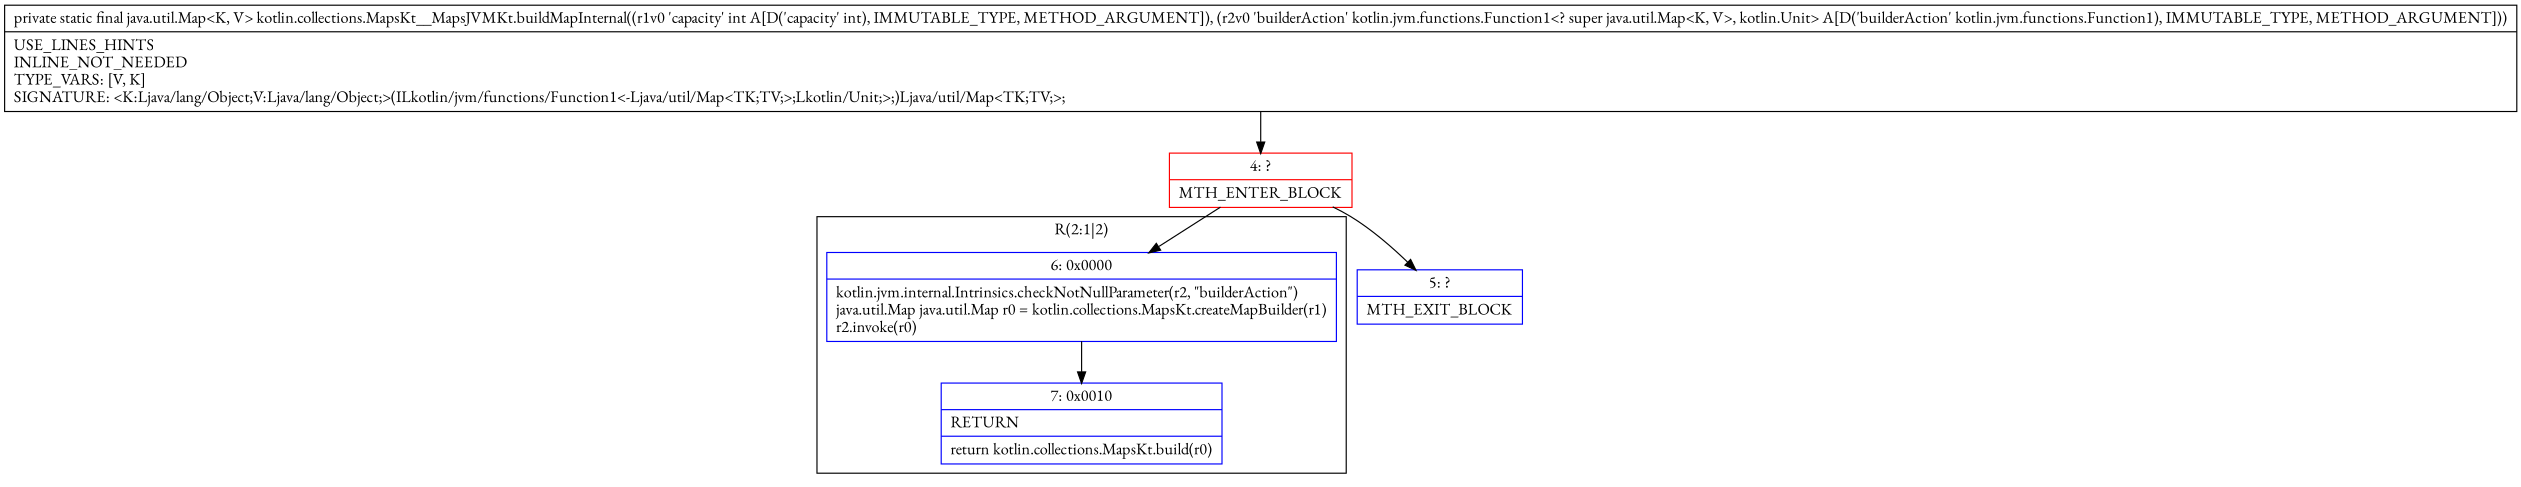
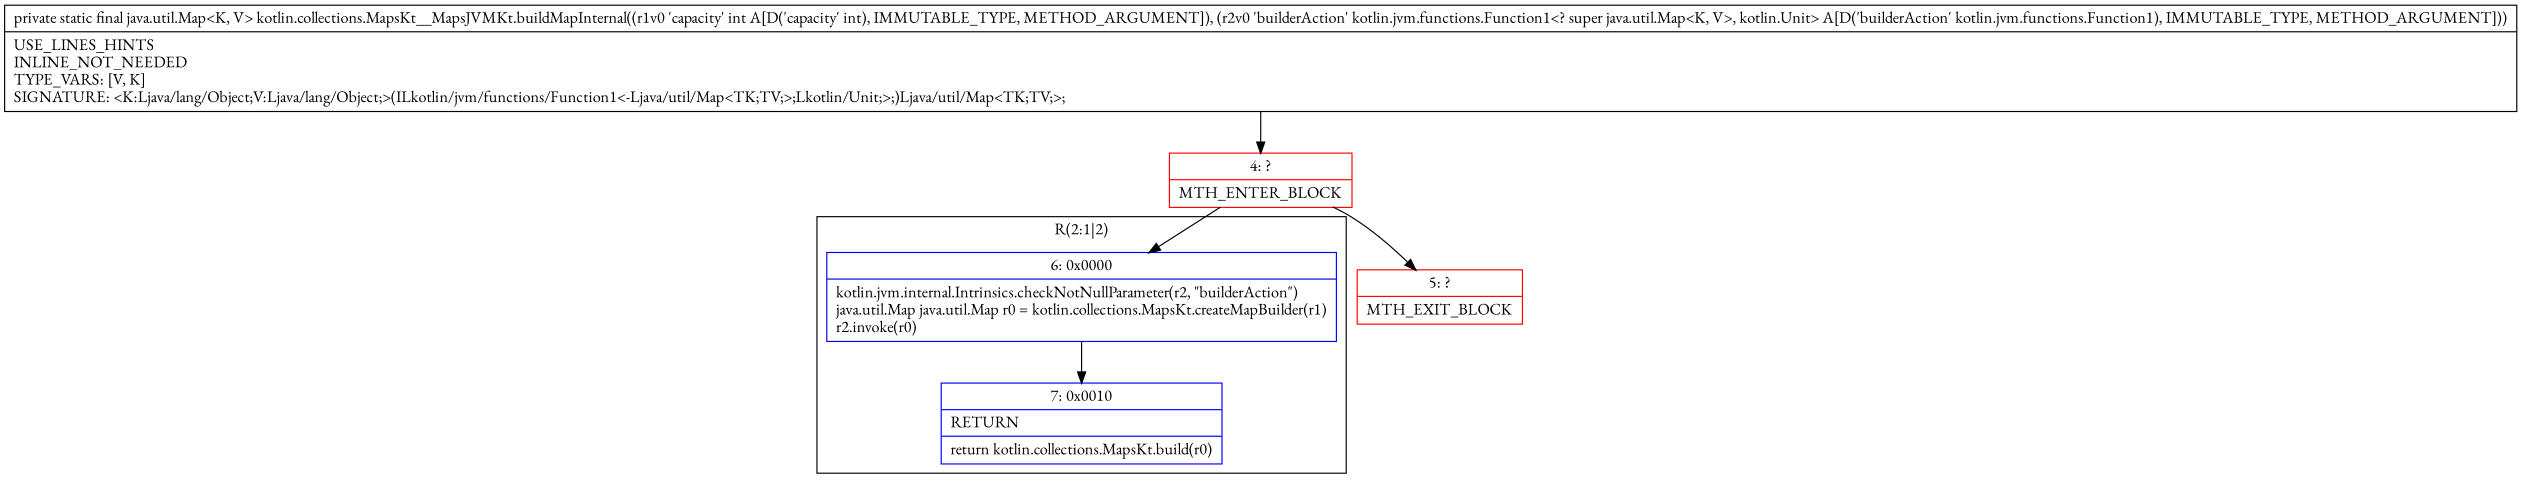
node "5: ?": color blue -> red
